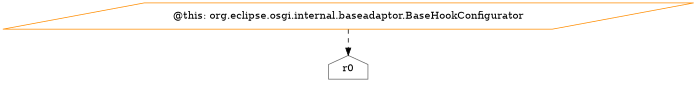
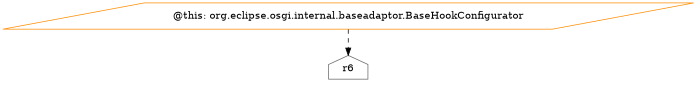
node "r0": label "r0" -> "r6"
